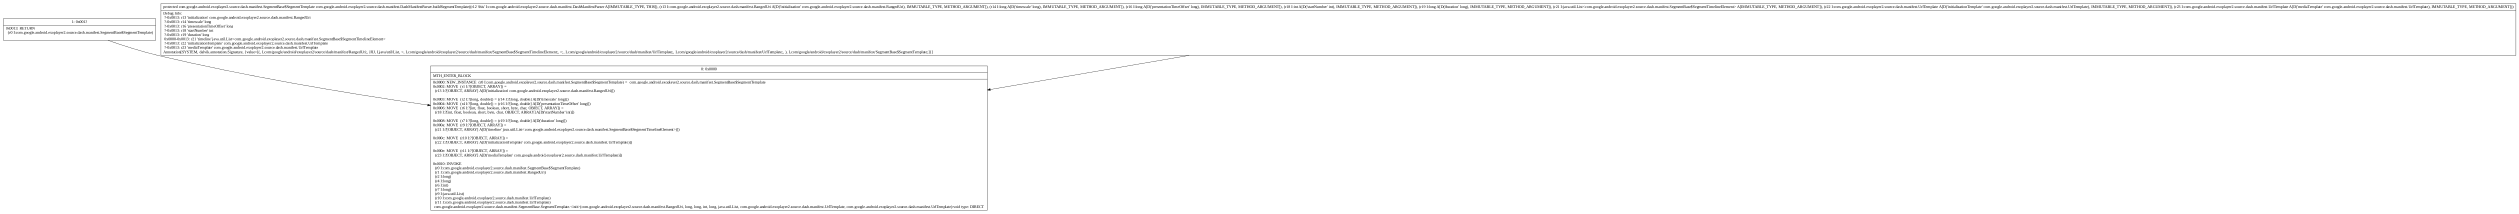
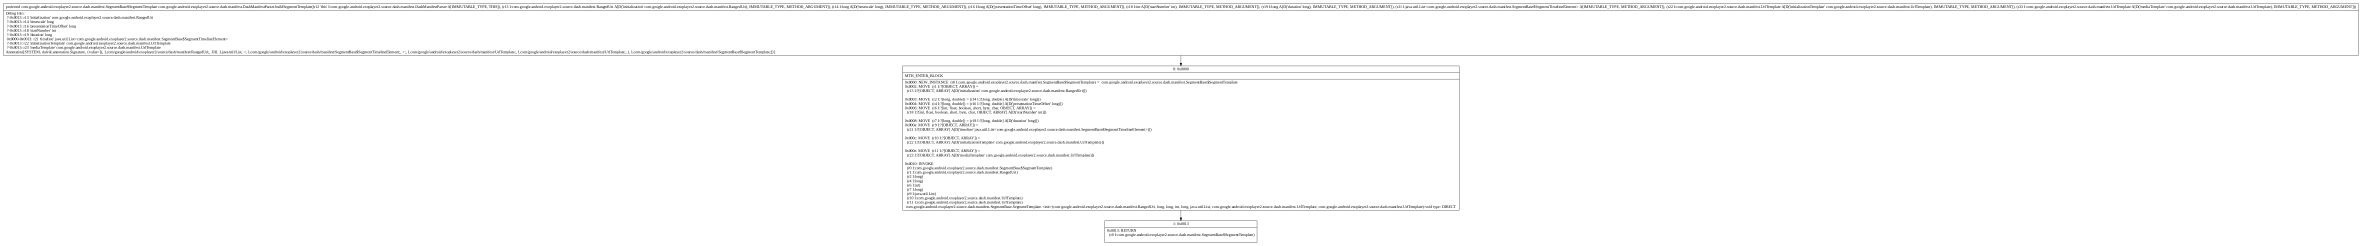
edge "1: 0x0013" -> "0: 0x0000": reversed
